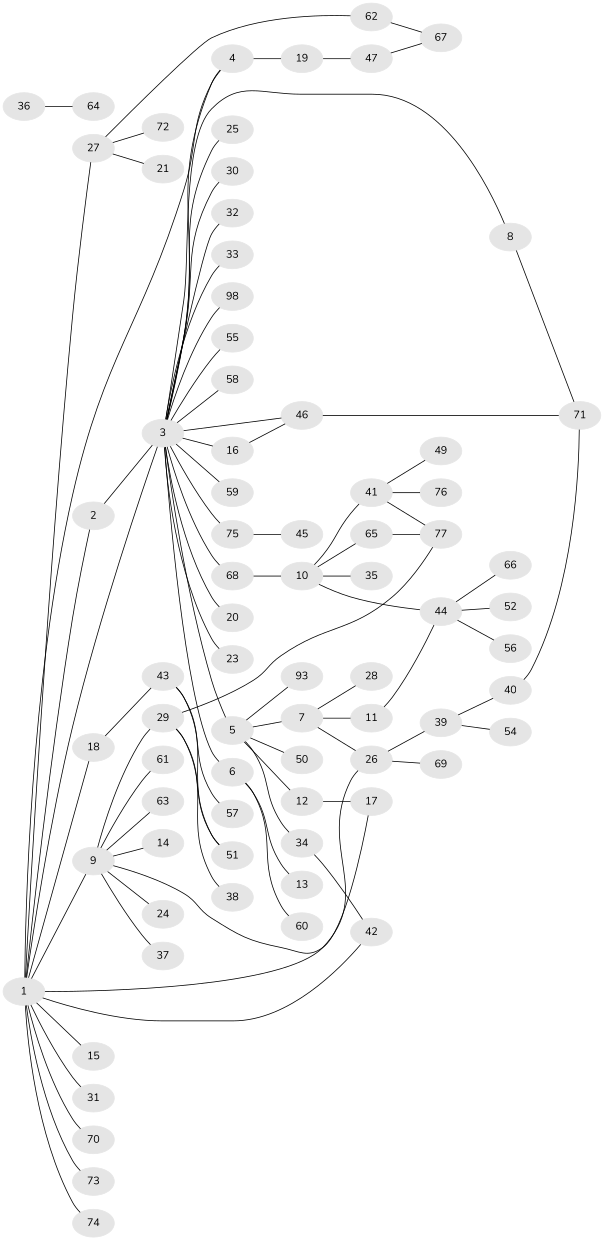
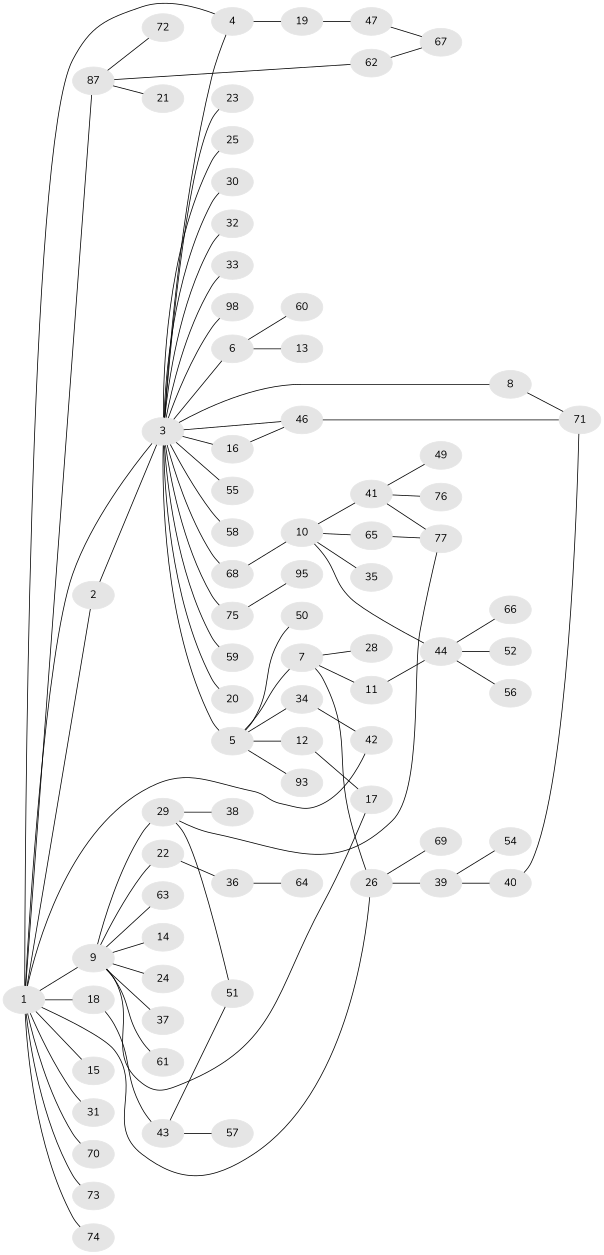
node "27": label "27" -> "87"
node "45": label "45" -> "95"
node "22": added
